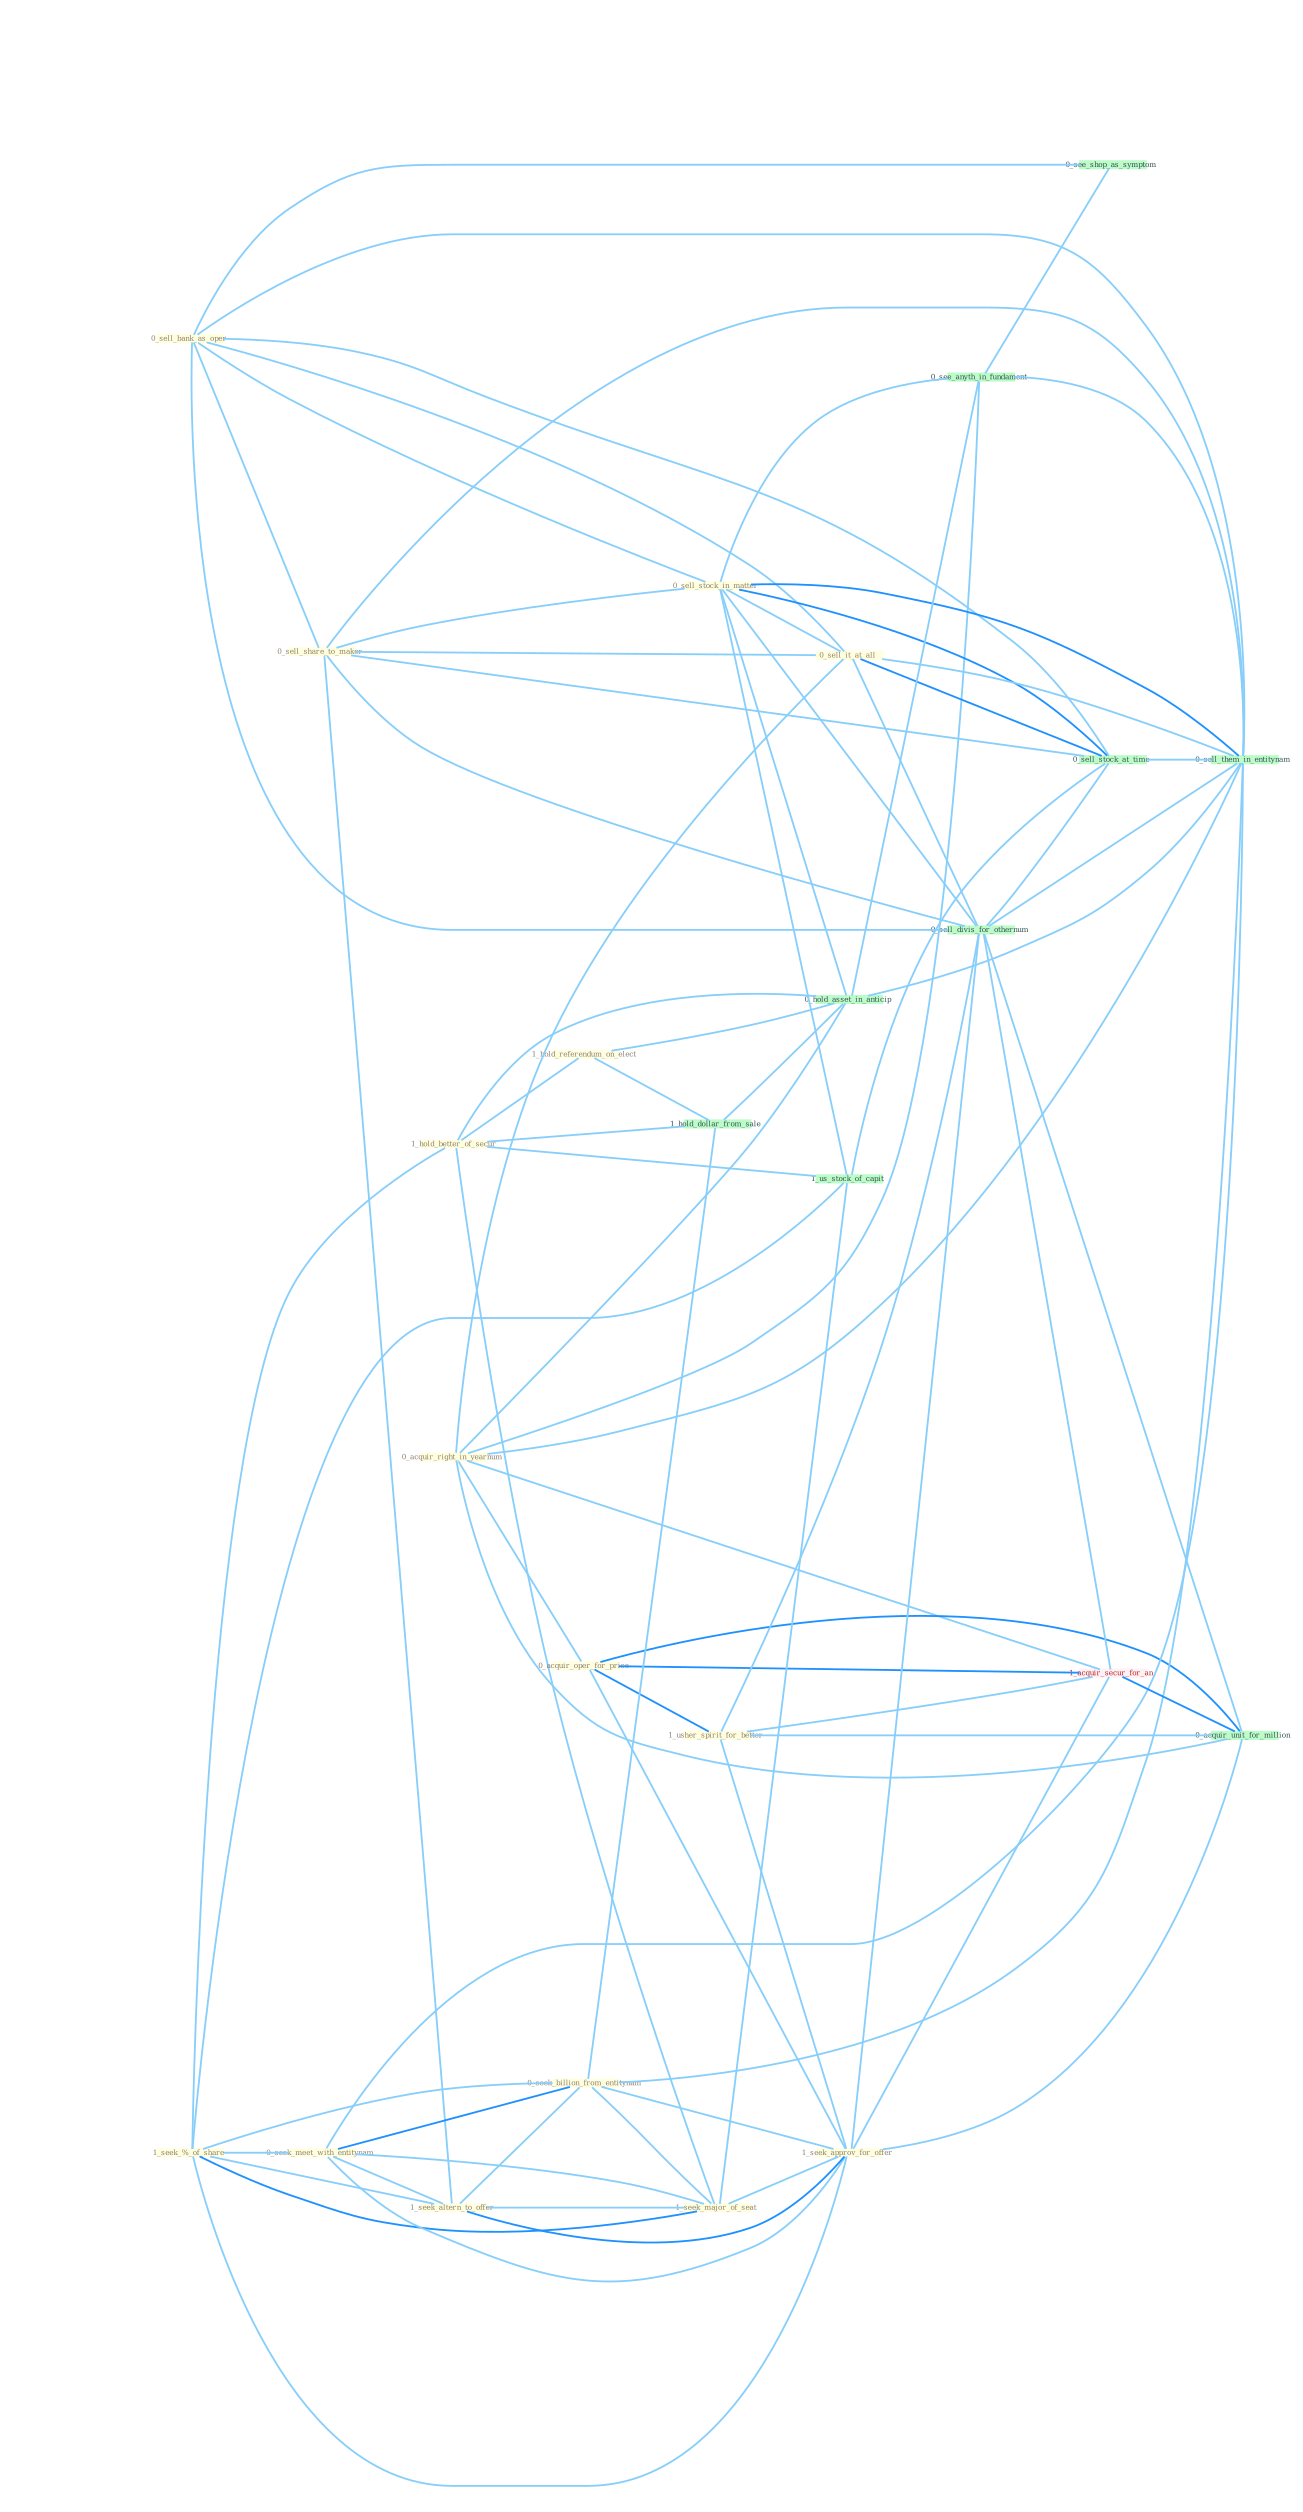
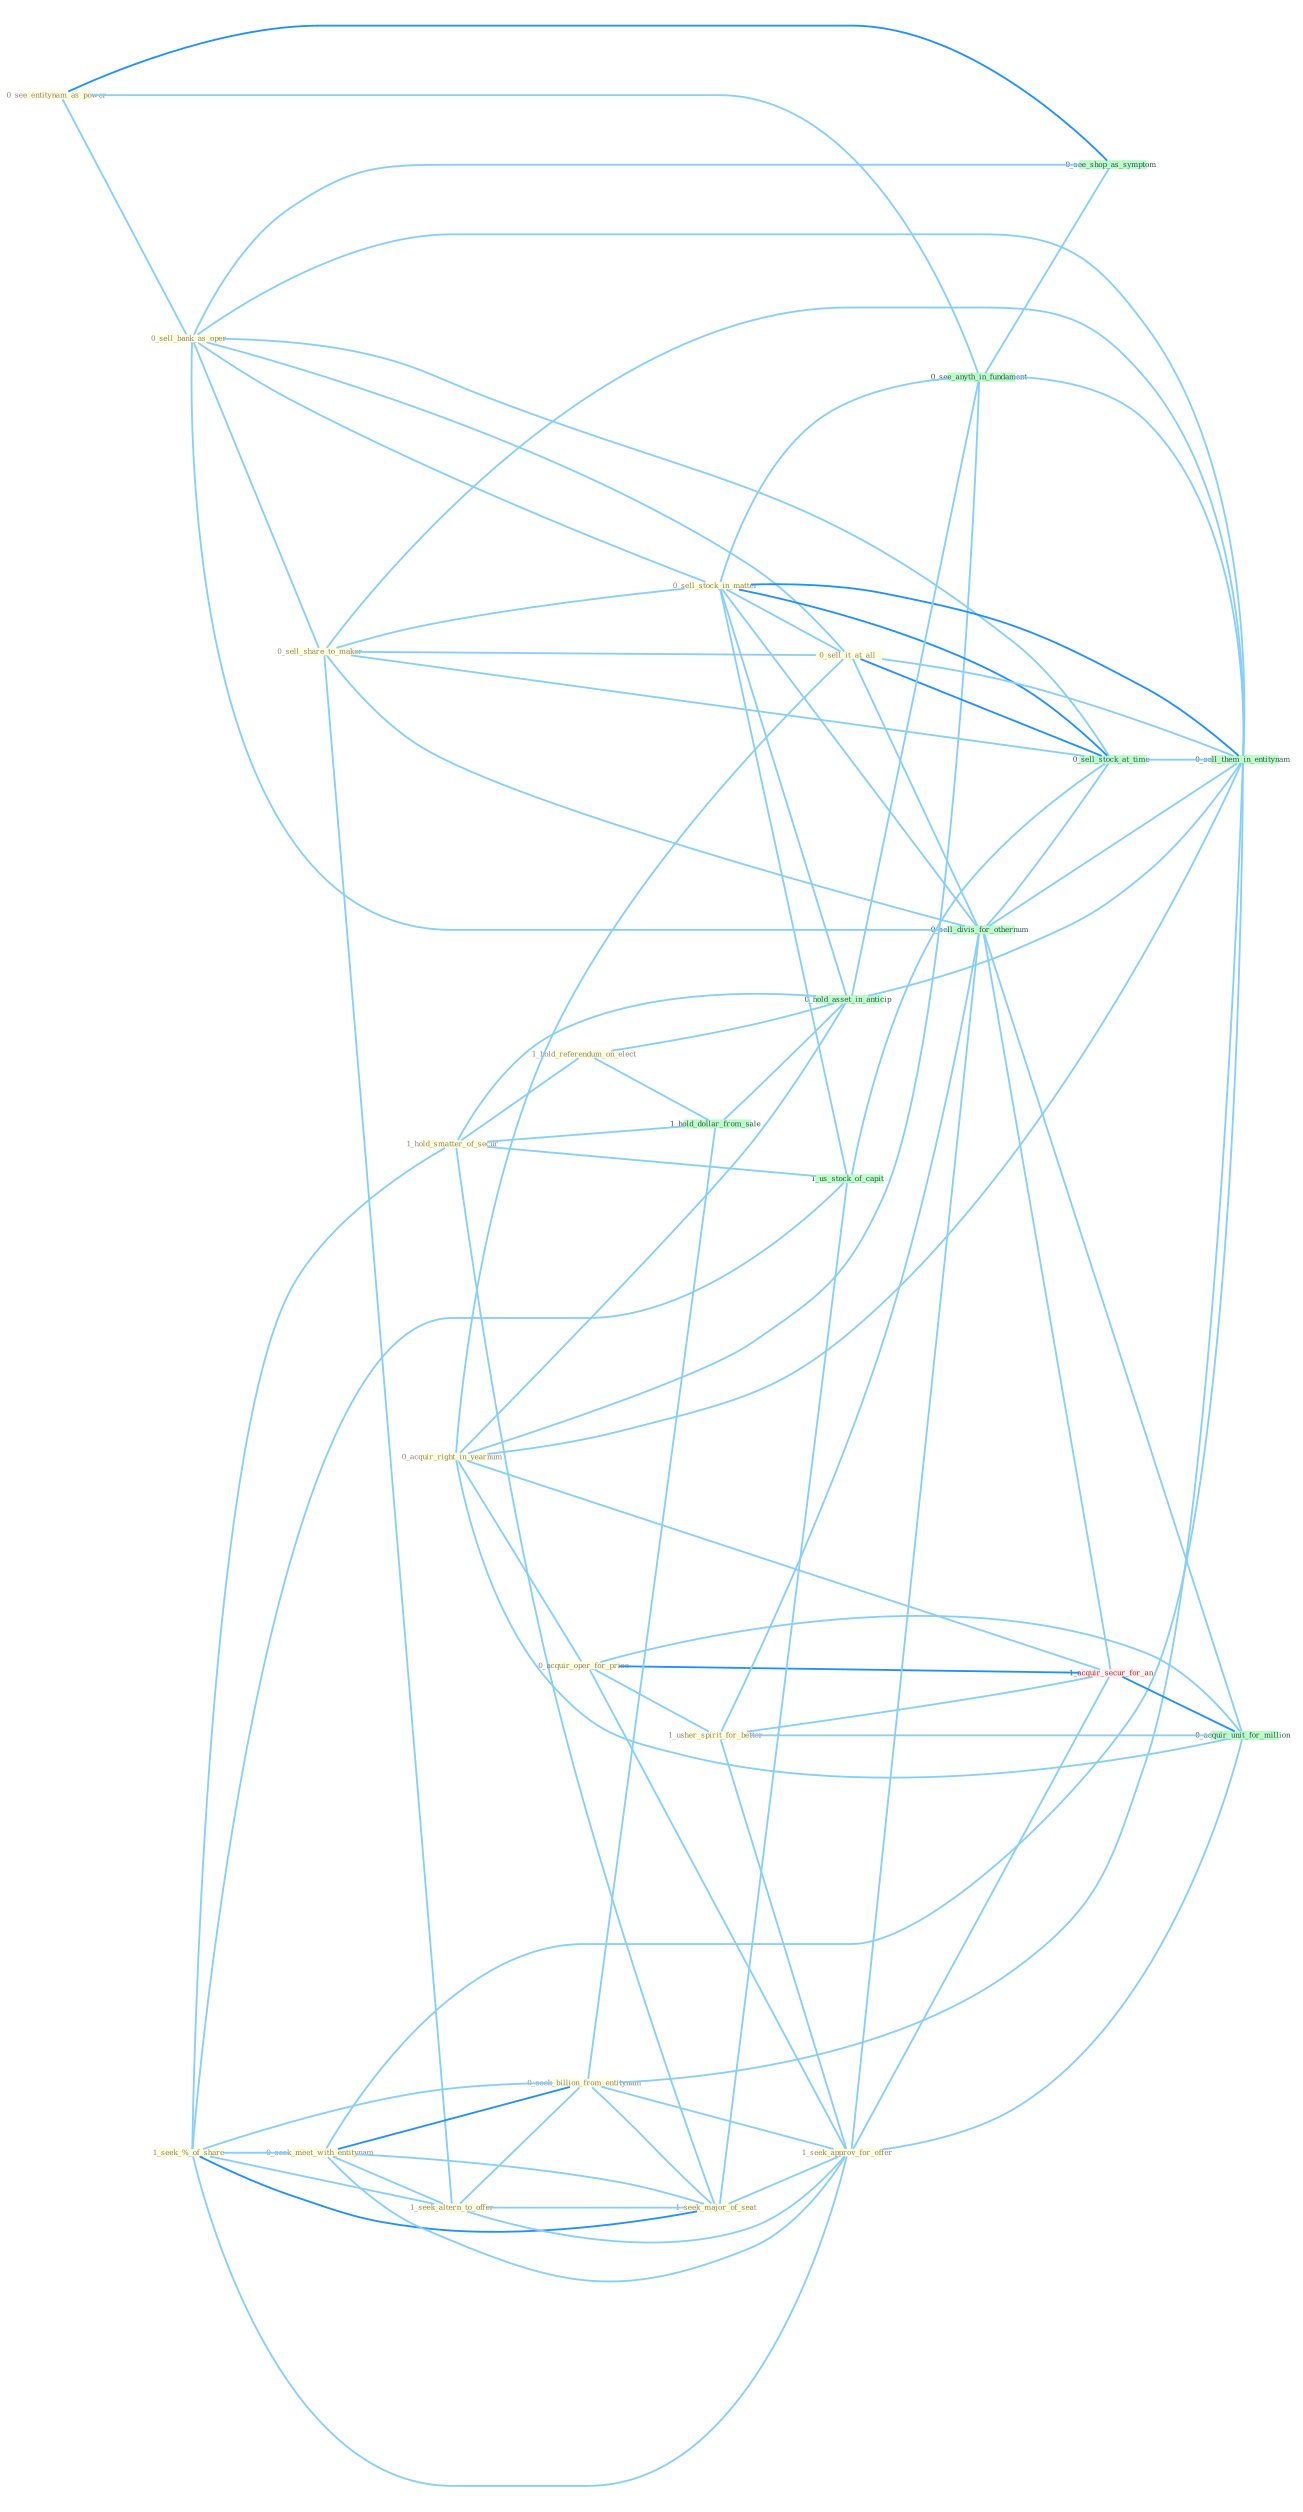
node "0_see_entitynam_as_power": added
node "1_hold_better_of_secur": label "1_hold_better_of_secur" -> "1_hold_smatter_of_secur"
edge "0_acquir_oper_for_price" -- "0_acquir_unit_for_million": color #1e90ff -> #87cefa
edge "0_acquir_oper_for_price" -- "1_usher_spirit_for_better": color #1e90ff -> #87cefa
edge "1_seek_approv_for_offer" -- "1_seek_altern_to_offer": color #1e90ff -> #87cefa
